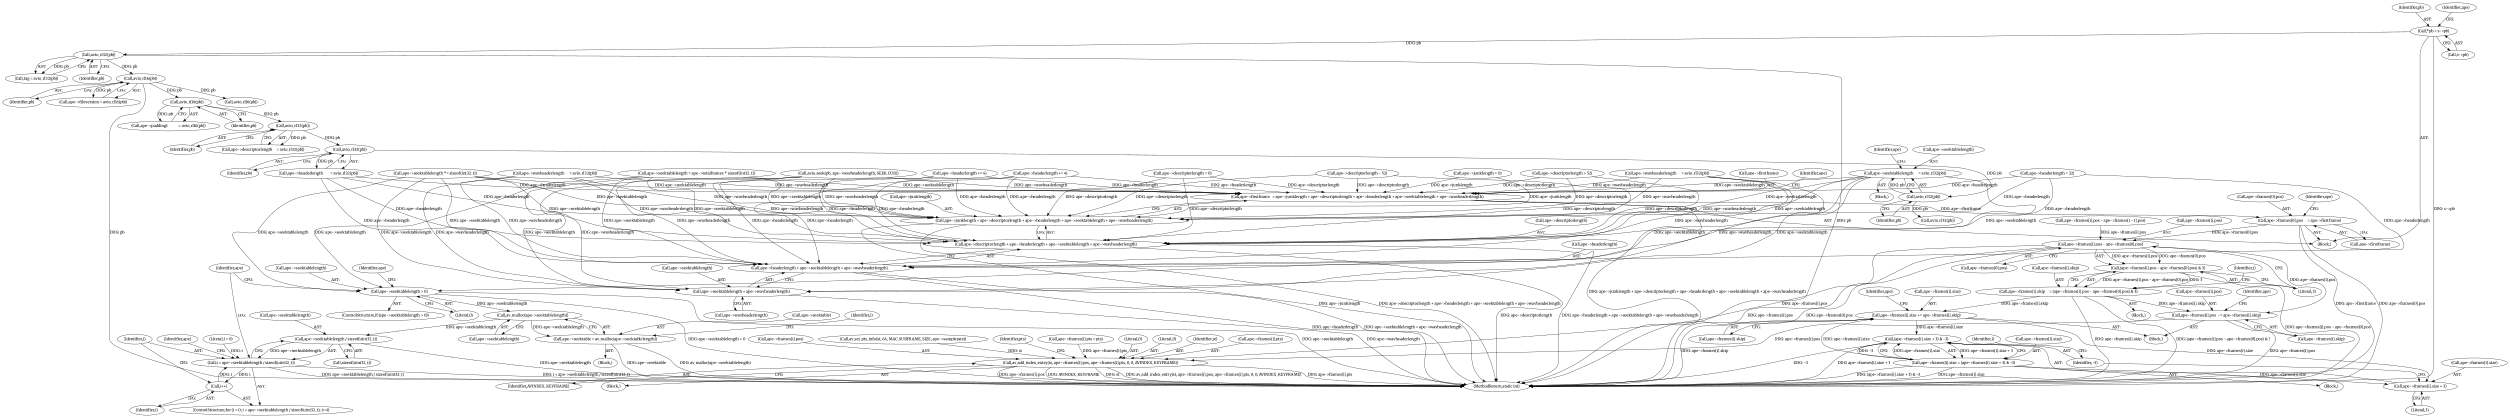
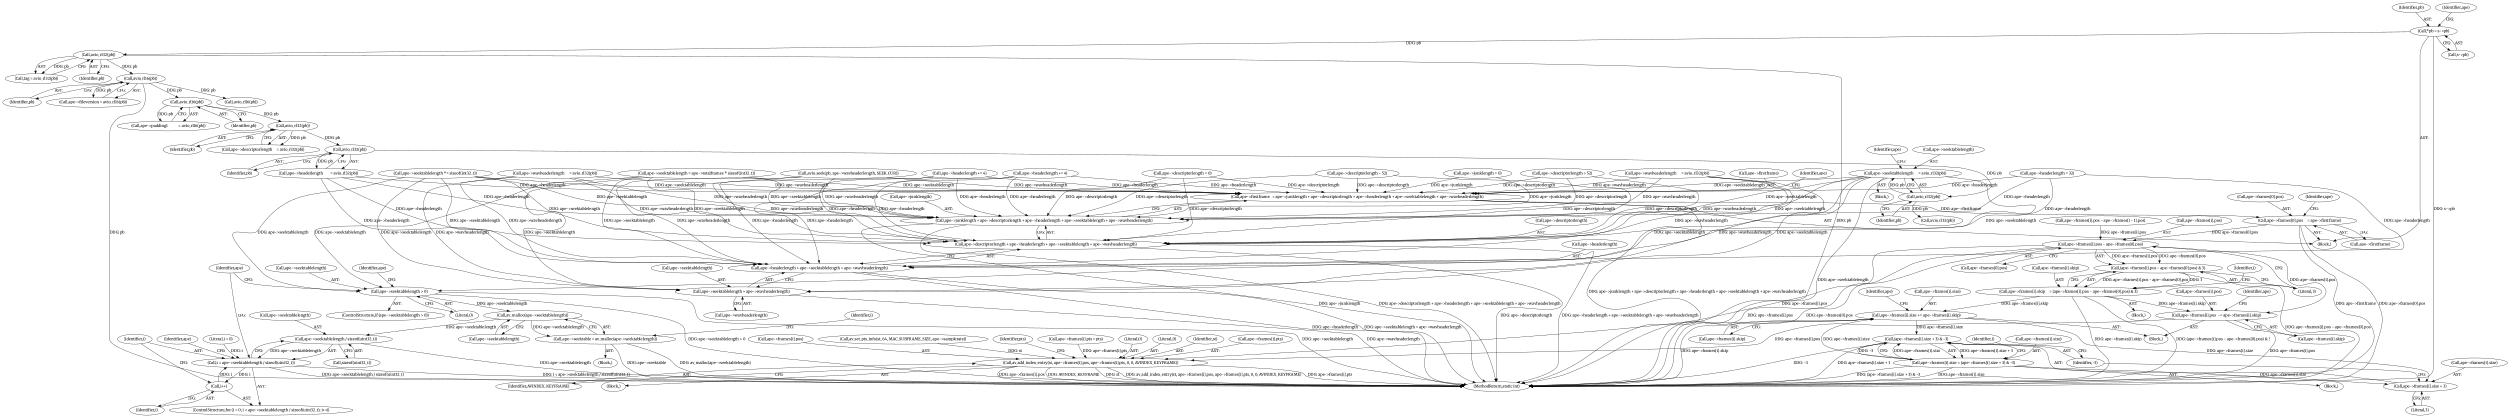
edge "(Call,avio_seek(pb, ape->wavheaderlength, SEEK_CUR))" -> "(Call,ape->seektablelength + ape->wavheaderlength)": removed, label "DDG: ape->wavheaderlength"
node "(Call,ape->seektable)": removed
edge "(Call,ape->seektablelength      = avio_rl32(pb))" -> "(MethodReturn,static int)": added, label "DDG: ape->seektablelength"
